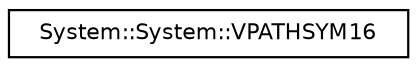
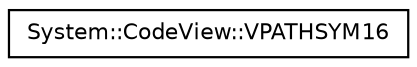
node "System::System::VPATHSYM16": label "System::System::VPATHSYM16" -> "System::CodeView::VPATHSYM16"
